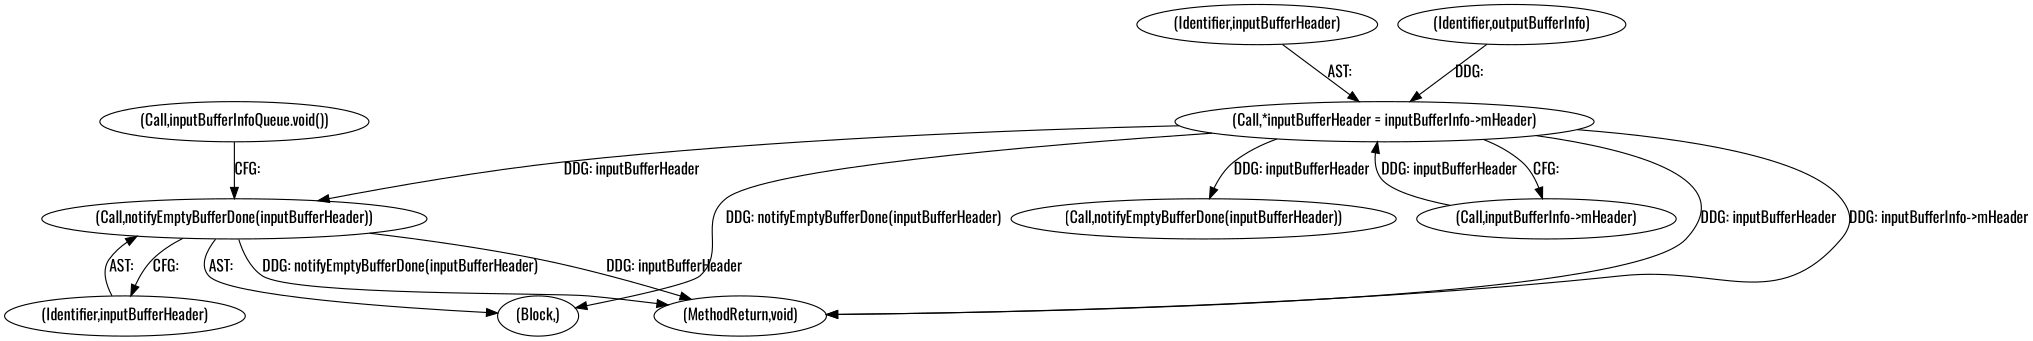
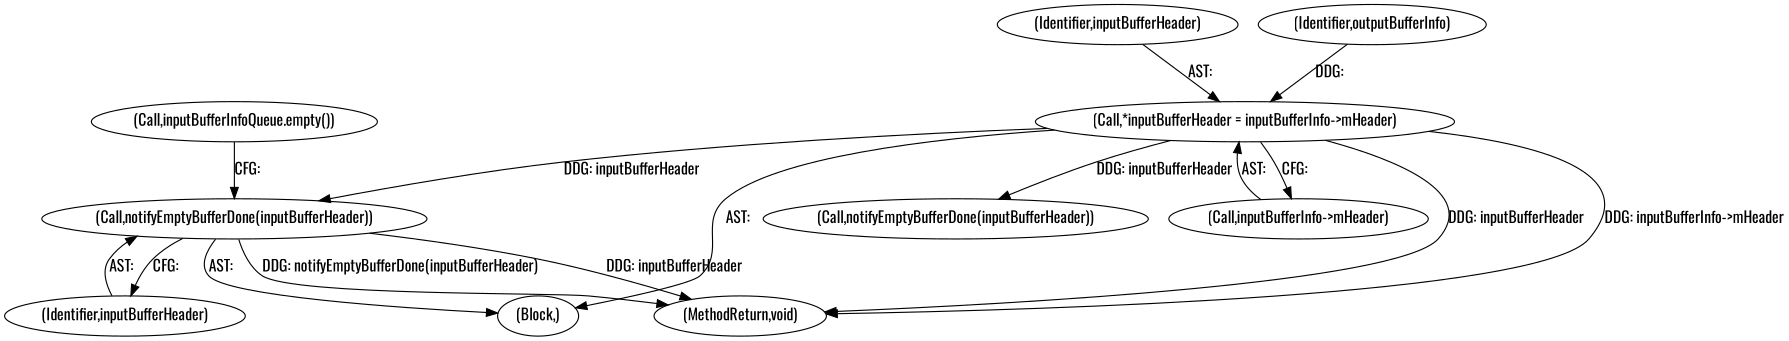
node "(Call,inputBufferInfoQueue.void())": label "(Call,inputBufferInfoQueue.void())" -> "(Call,inputBufferInfoQueue.empty())"
edge "(Call,inputBufferInfo->mHeader)" -> "(Call,*inputBufferHeader = inputBufferInfo->mHeader)": label "DDG: inputBufferHeader" -> "AST: "
edge "(Call,*inputBufferHeader = inputBufferInfo->mHeader)" -> "(Block,)": label "DDG: notifyEmptyBufferDone(inputBufferHeader)" -> "AST: "
